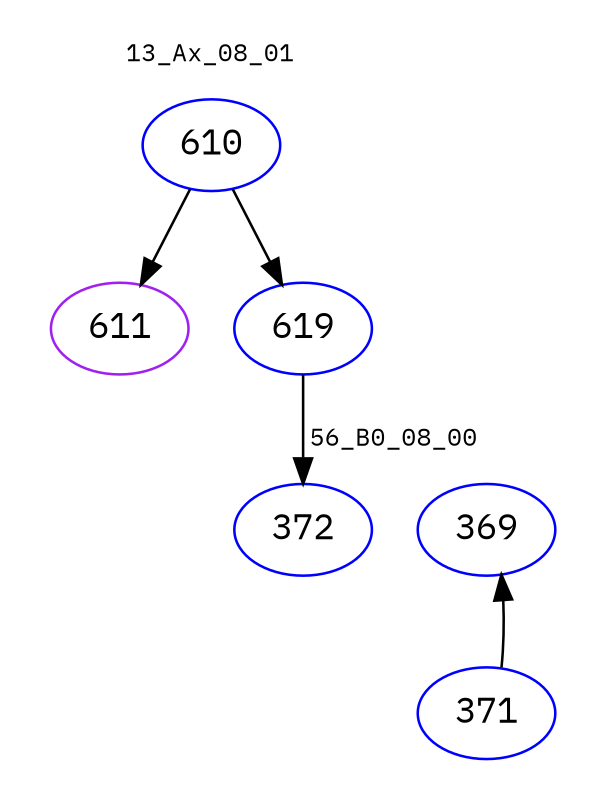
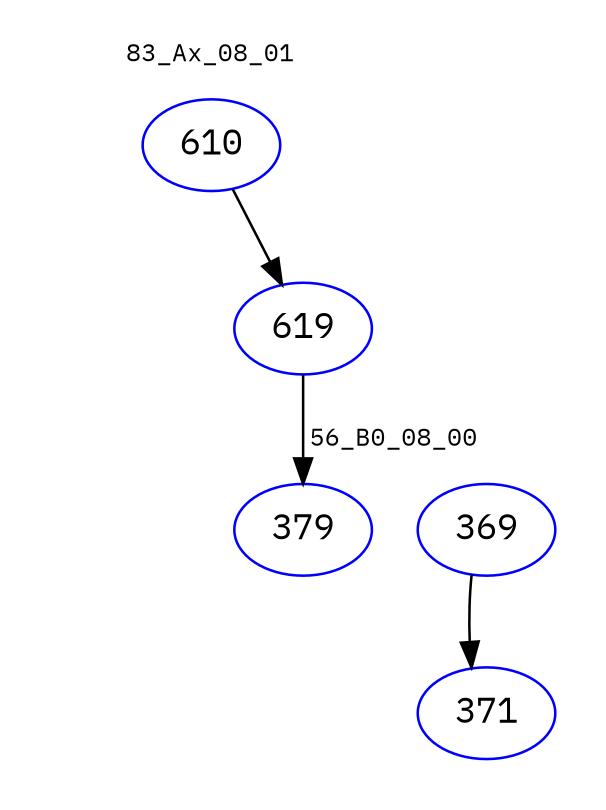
cluster "13_Ax_08_01": label "13_Ax_08_01" -> "83_Ax_08_01"
node "611": removed
node "372": label "372" -> "379"
edge "371" -> "369": reversed
